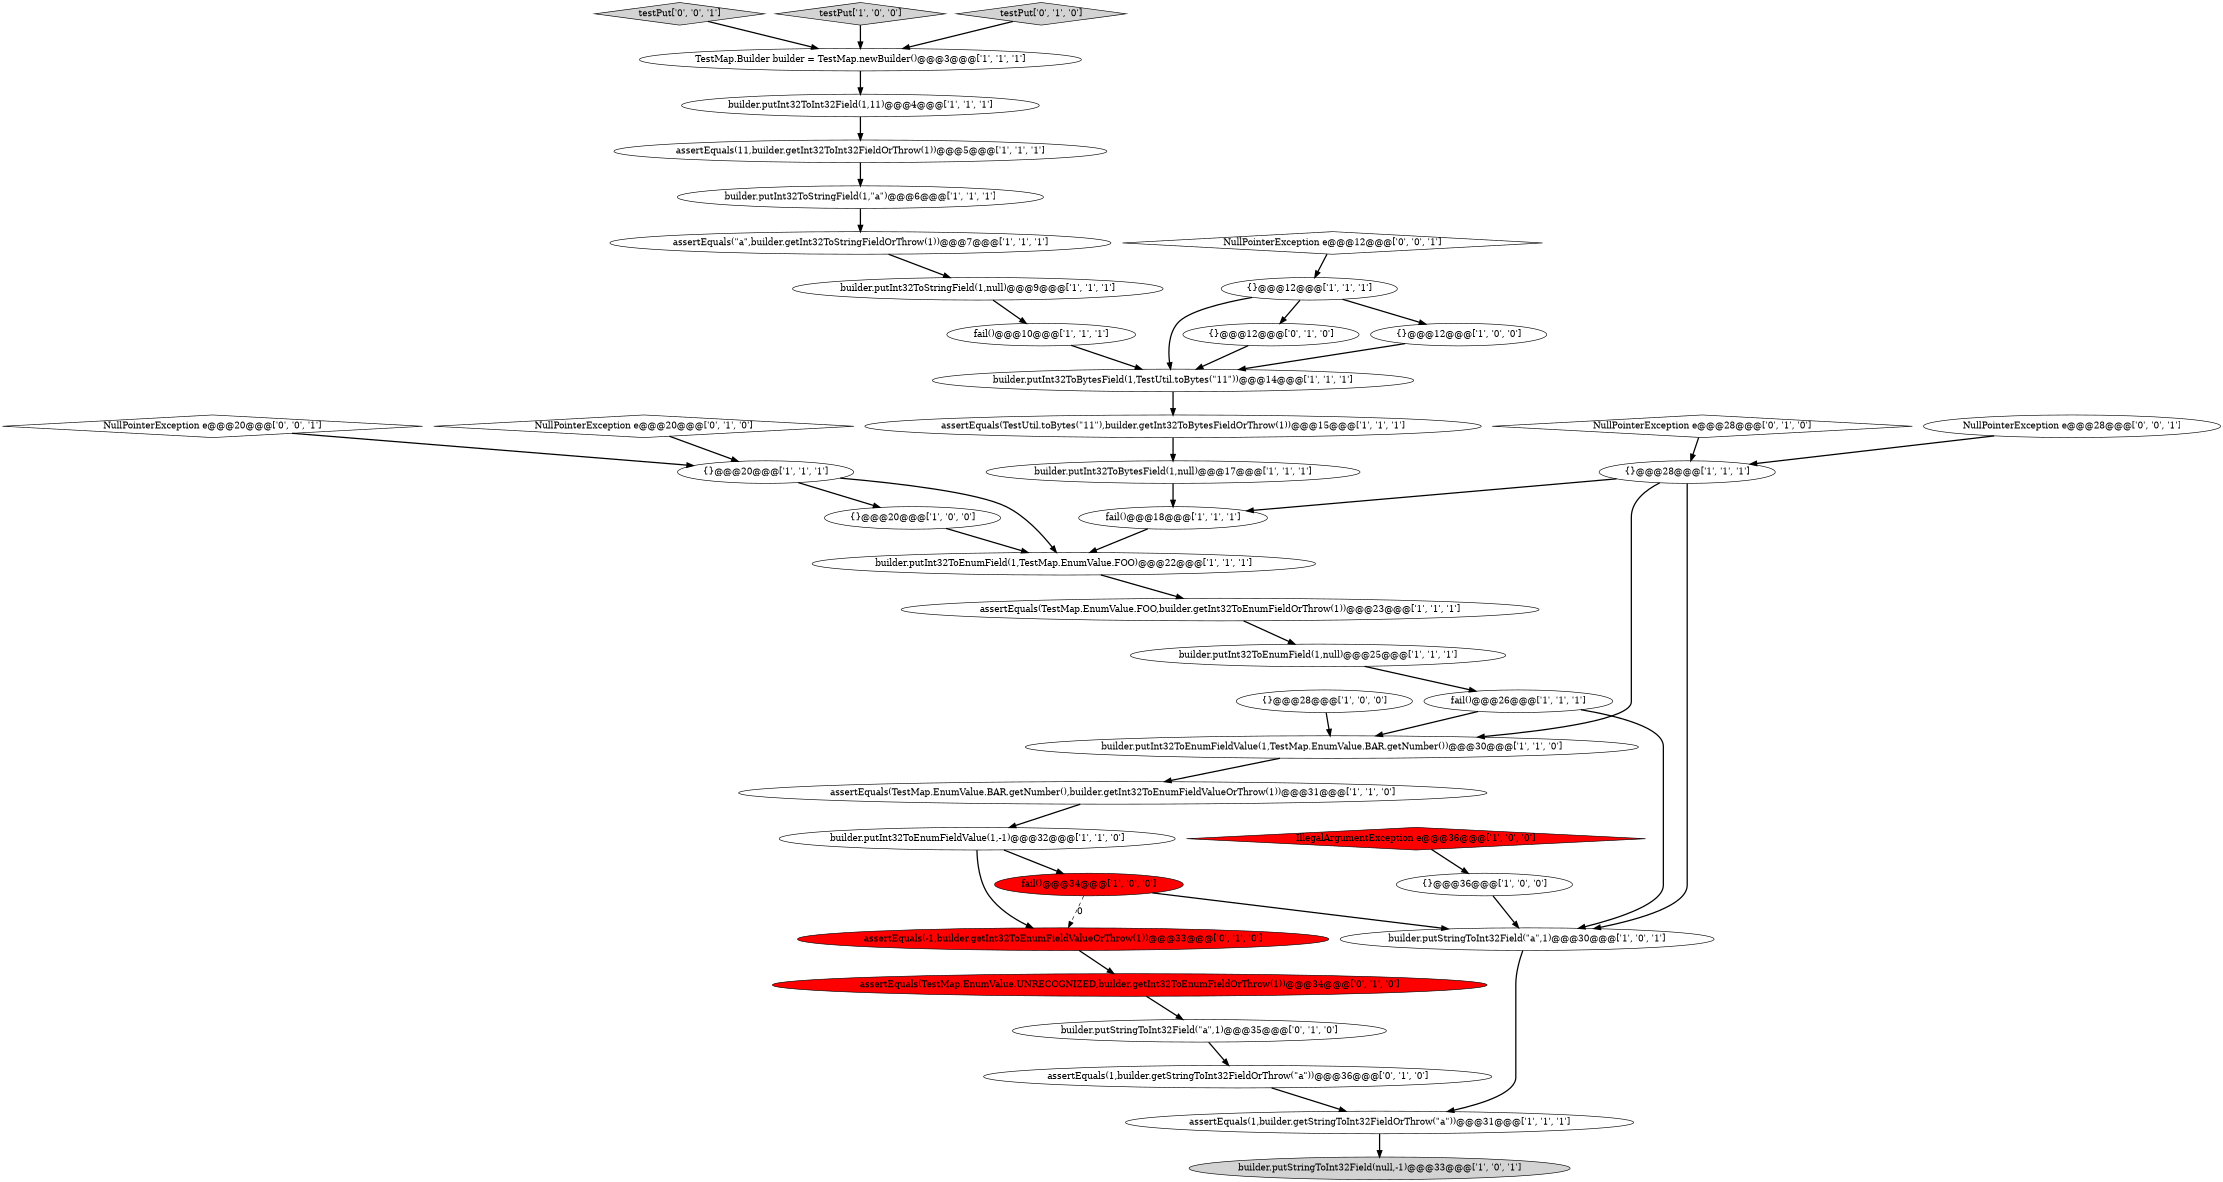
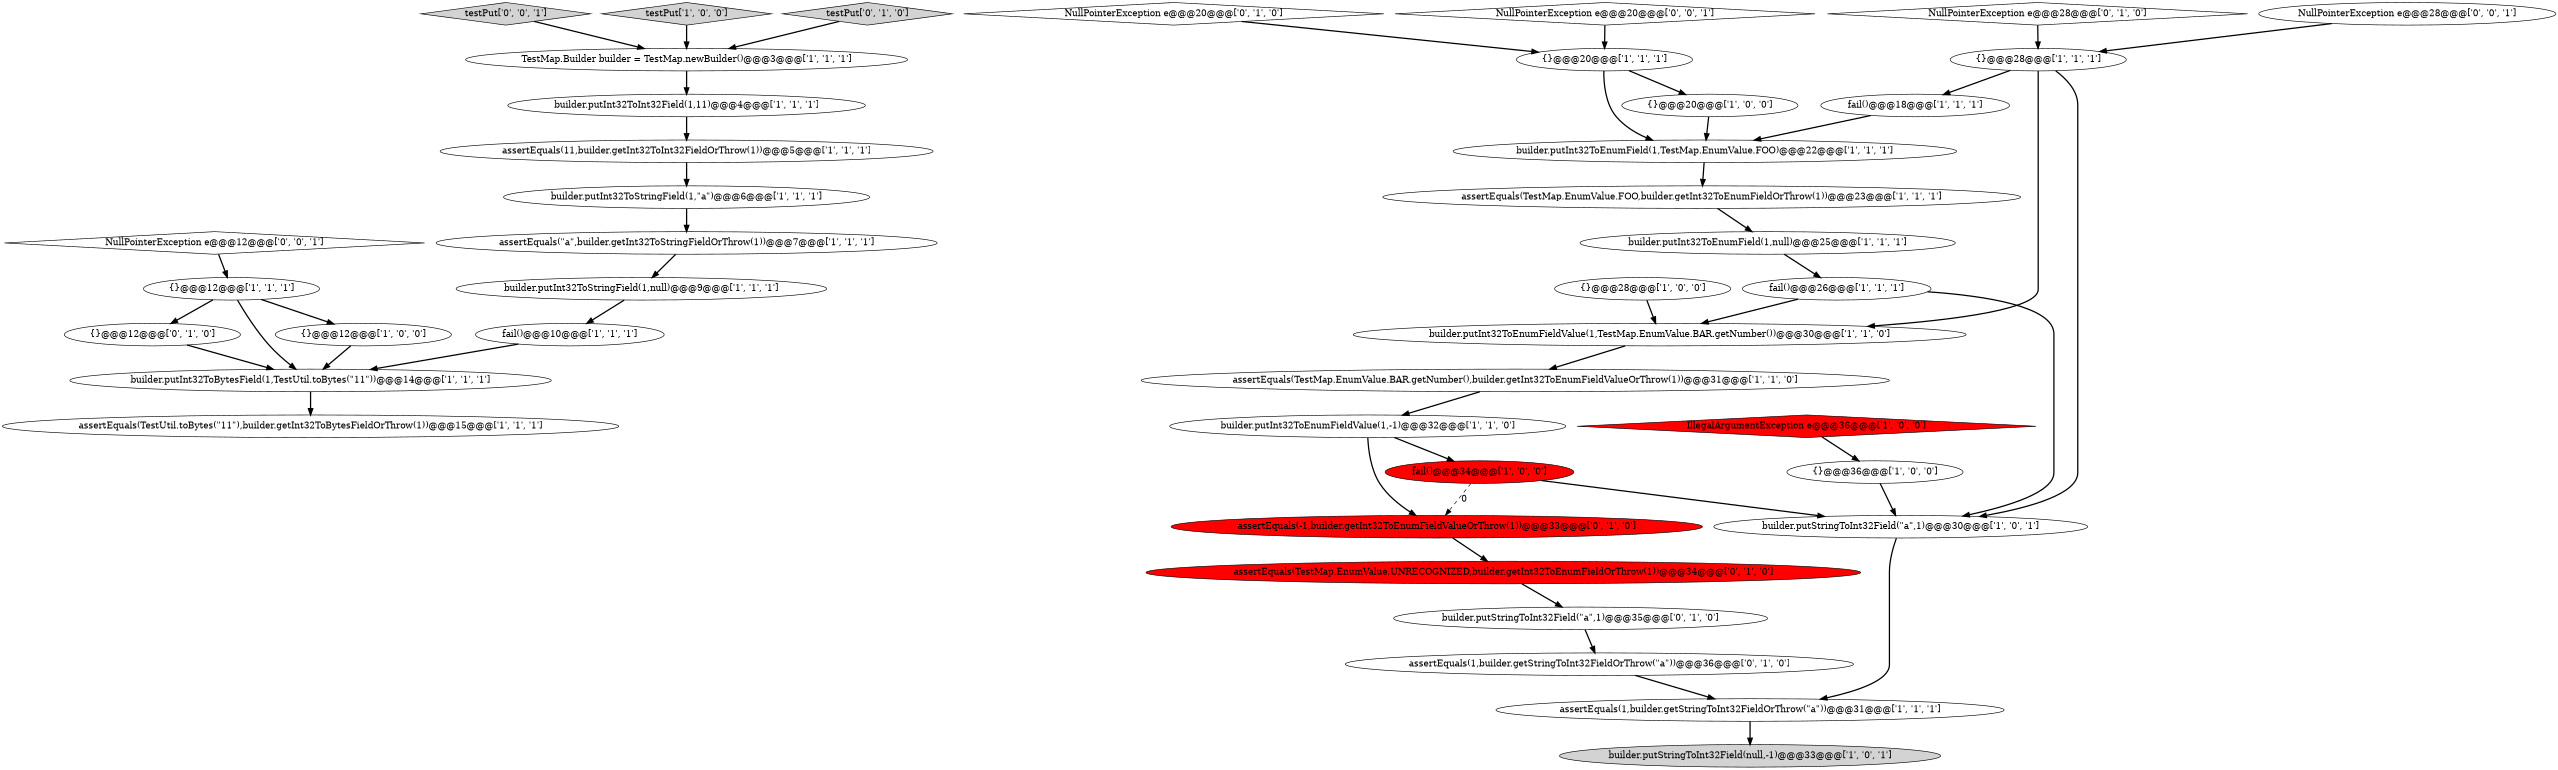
node "builder.putInt32ToBytesField(1,null)@@@17@@@['1', '1', '1']": removed
